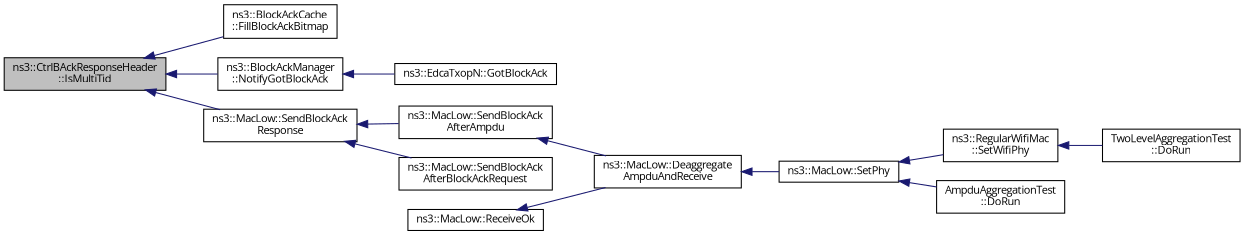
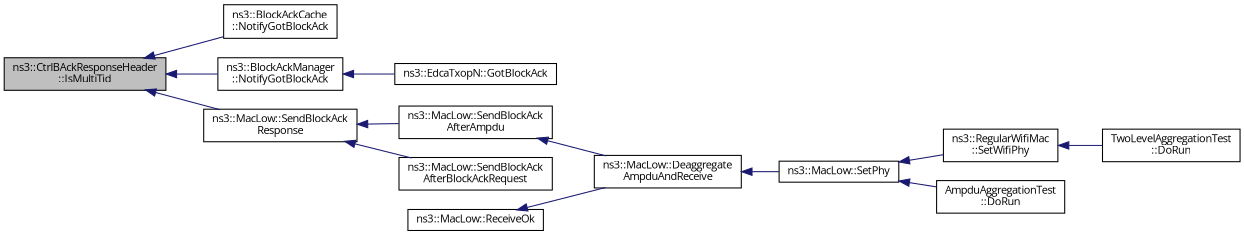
node "ns3::BlockAckCache ::FillBlockAckBitmap": label "ns3::BlockAckCache ::FillBlockAckBitmap" -> "ns3::BlockAckCache ::NotifyGotBlockAck"
